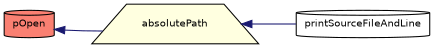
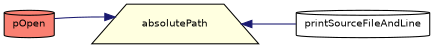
edge "absolutePath" -> "pOpen": reversed
